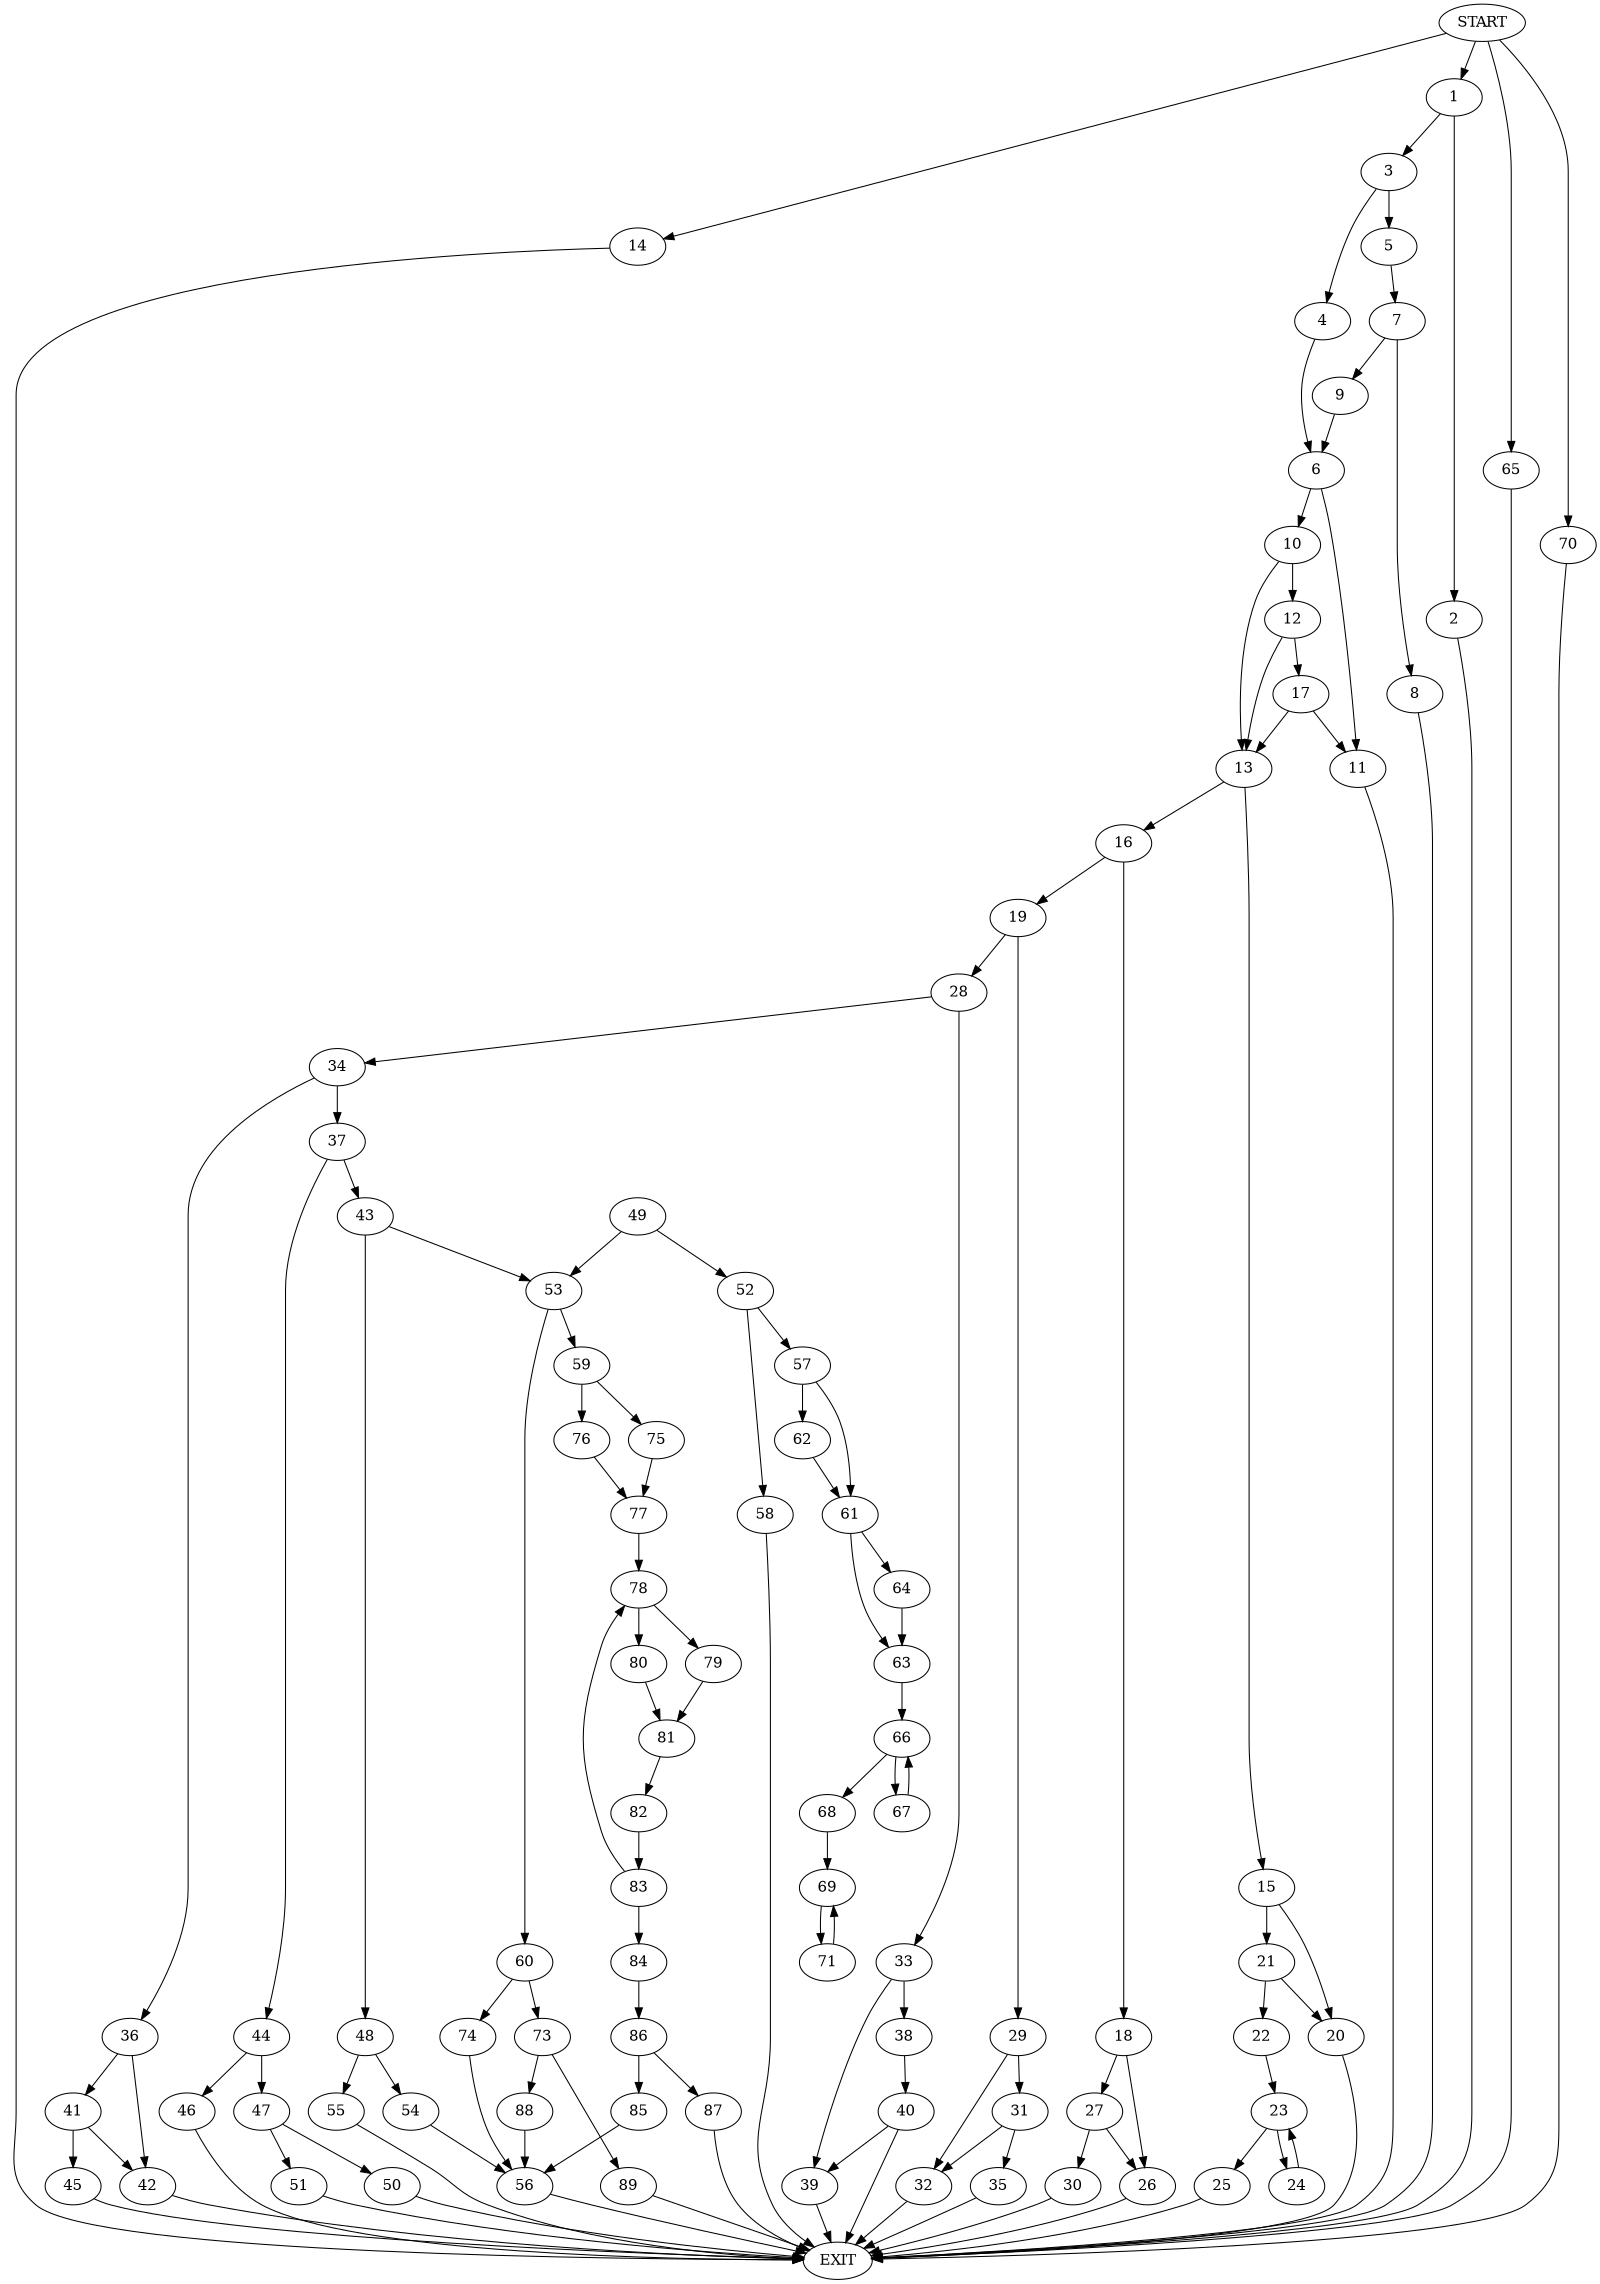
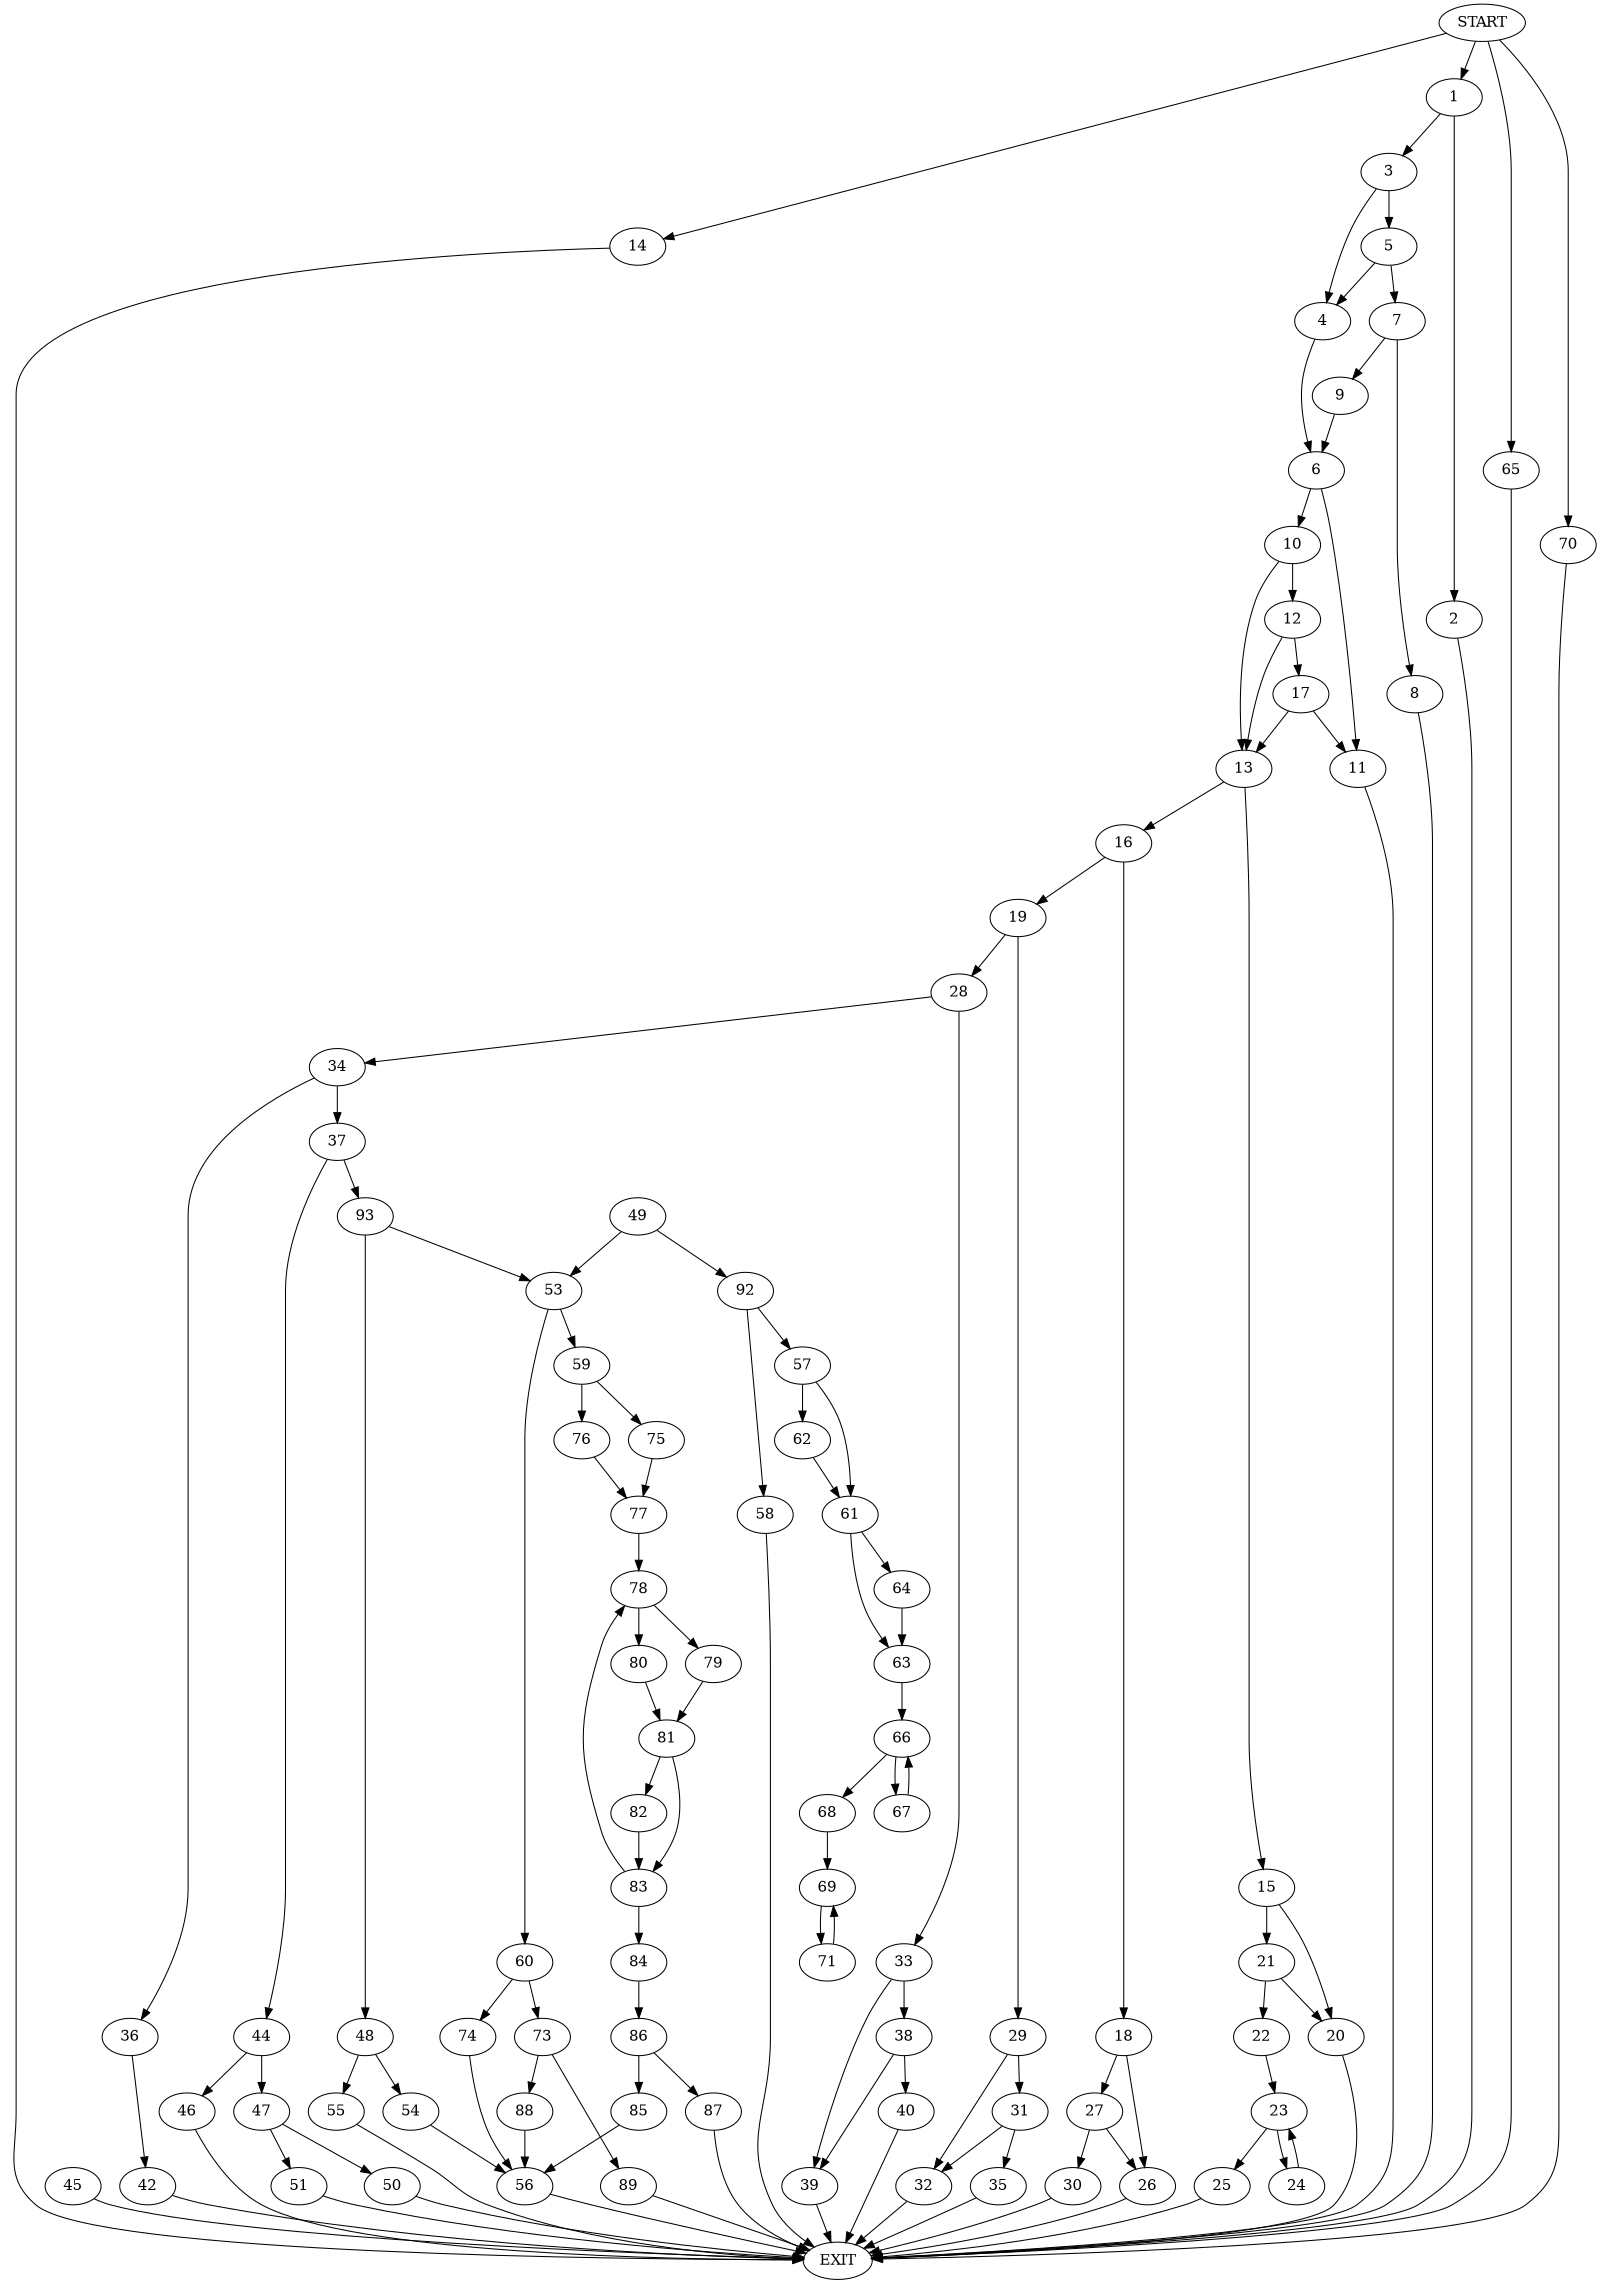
edge "5" -> "4": added
node "43": label "43" -> "93"
node "52": label "52" -> "92"
edge "81" -> "83": added
node "41": removed
edge "40" -> "39": now "38" -> "39"
